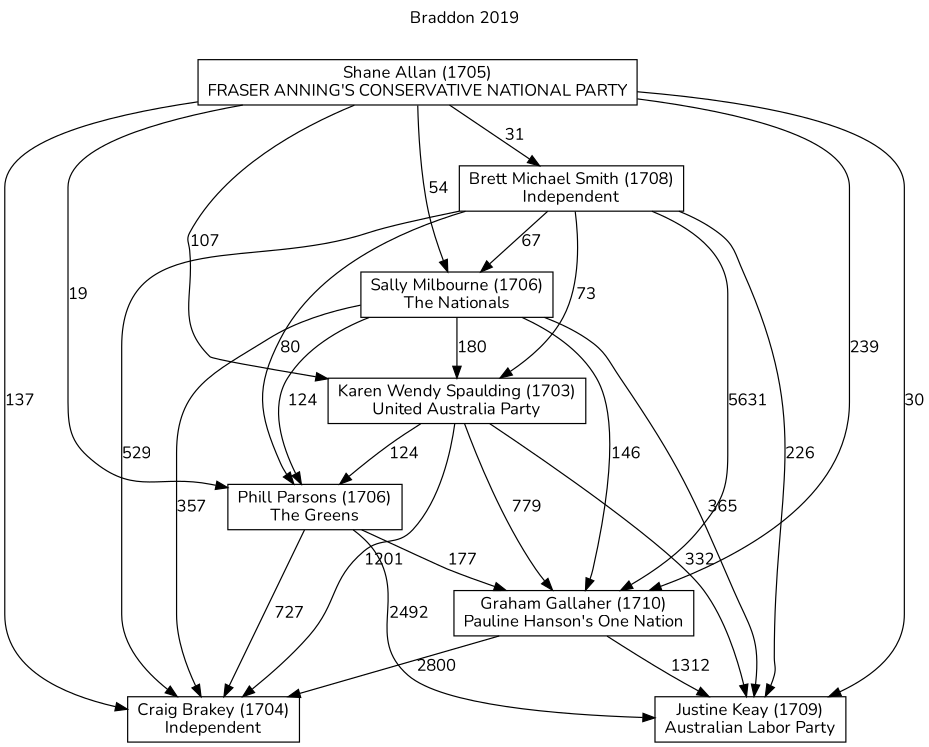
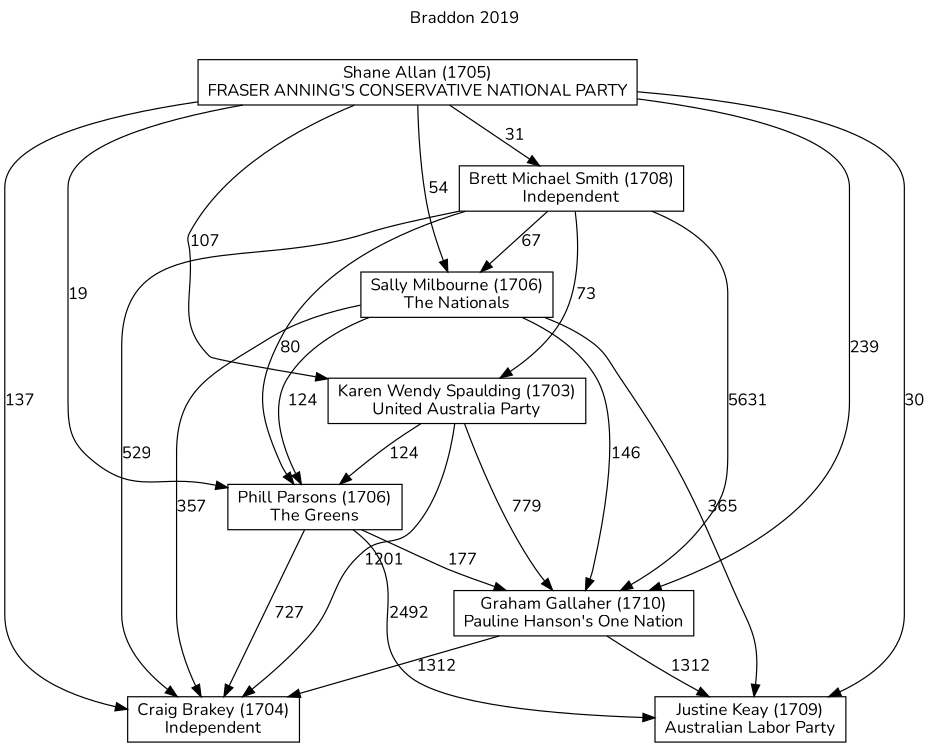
edge "Sally Milbourne (1706) The Nationals" -> "Karen Wendy Spaulding (1703) United Australia Party": removed, label "180"
edge "Brett Michael Smith (1708) Independent" -> "Justine Keay (1709) Australian Labor Party": removed, label "226"
edge "Karen Wendy Spaulding (1703) United Australia Party" -> "Justine Keay (1709) Australian Labor Party": removed, label "332"
edge "Graham Gallaher (1710) Pauline Hanson's One Nation" -> "Craig Brakey (1704) Independent": label "2800" -> "1312"
